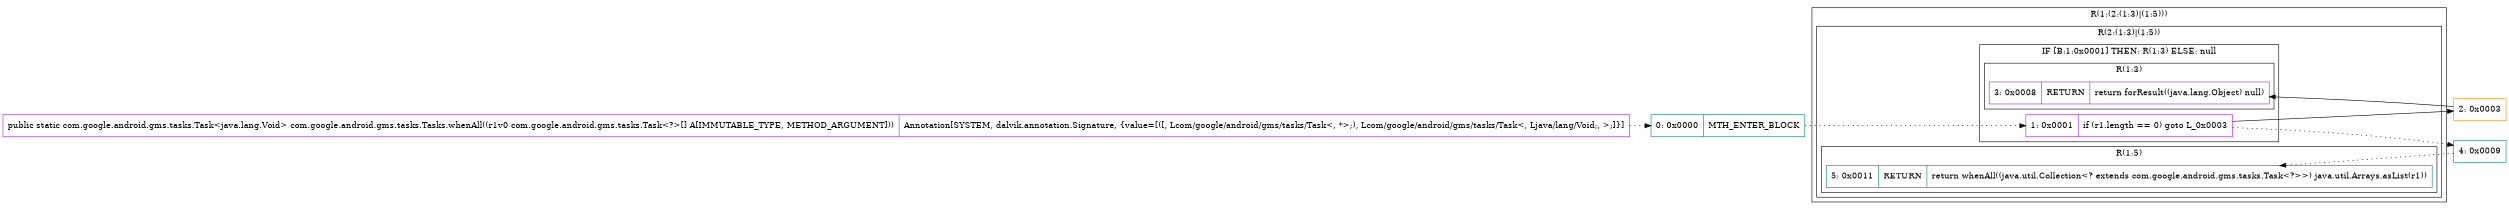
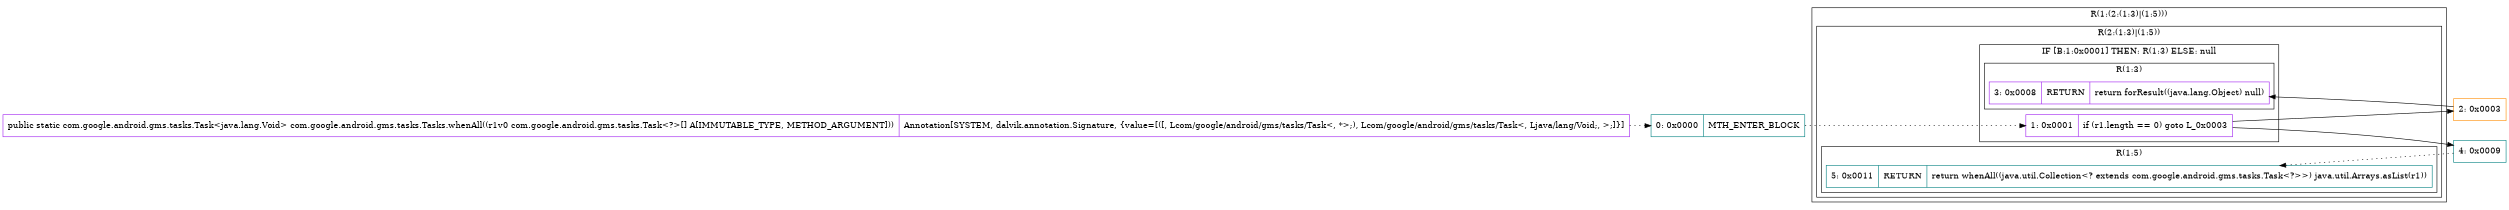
edge "1: 0x0001" -> "4: 0x0009": style dotted -> solid
